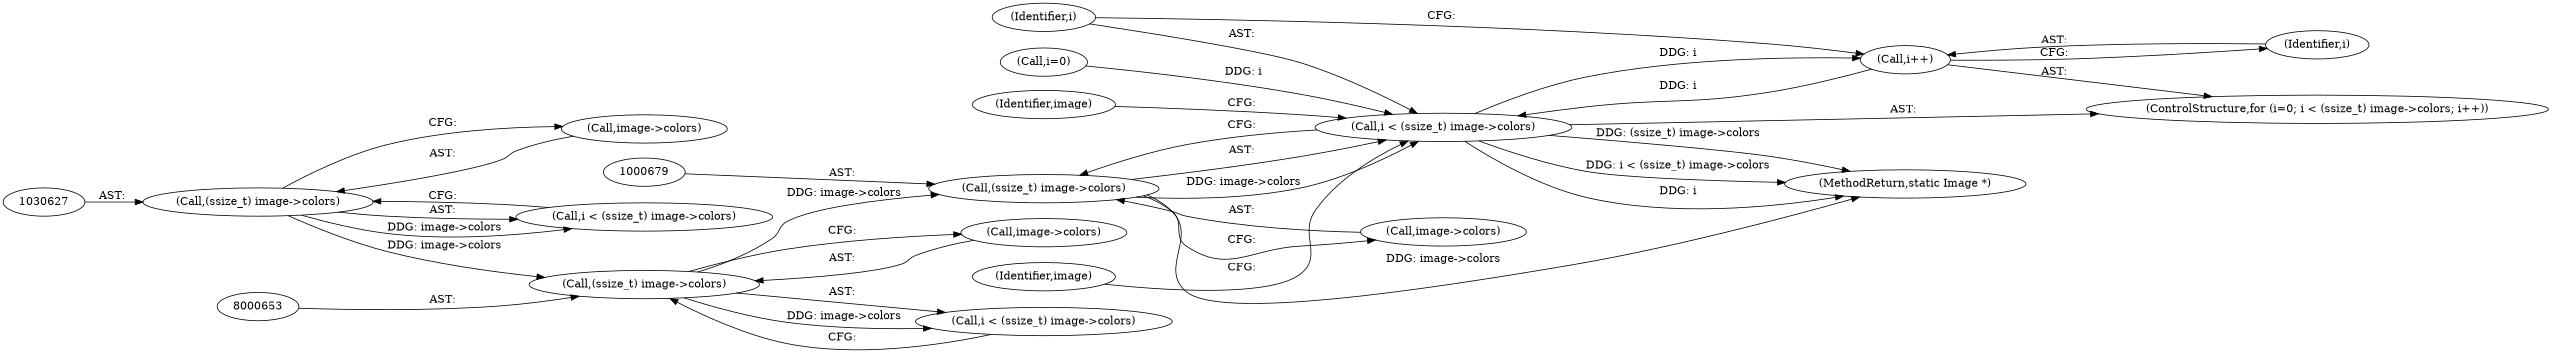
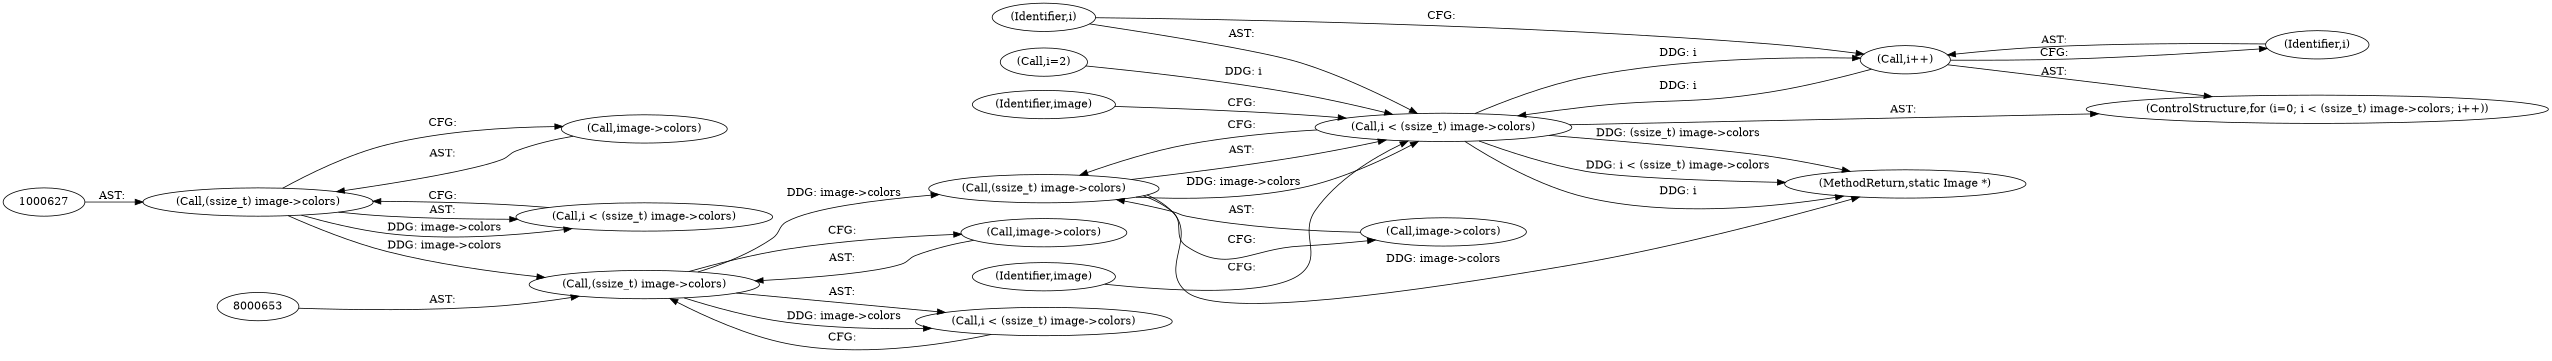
node "(Call,i=0)": label "(Call,i=0)" -> "(Call,i=2)"
node "1000679": removed
node "1030627": label "1030627" -> "1000627"
